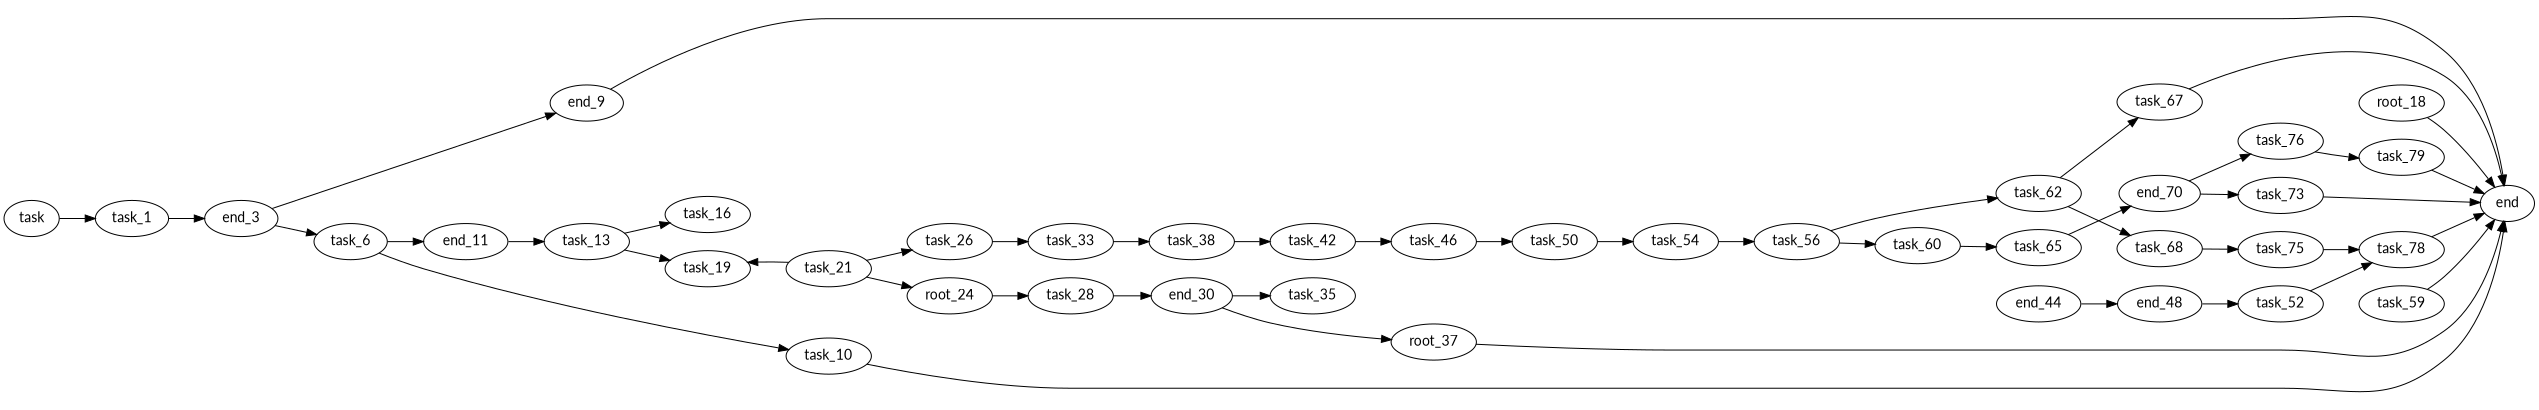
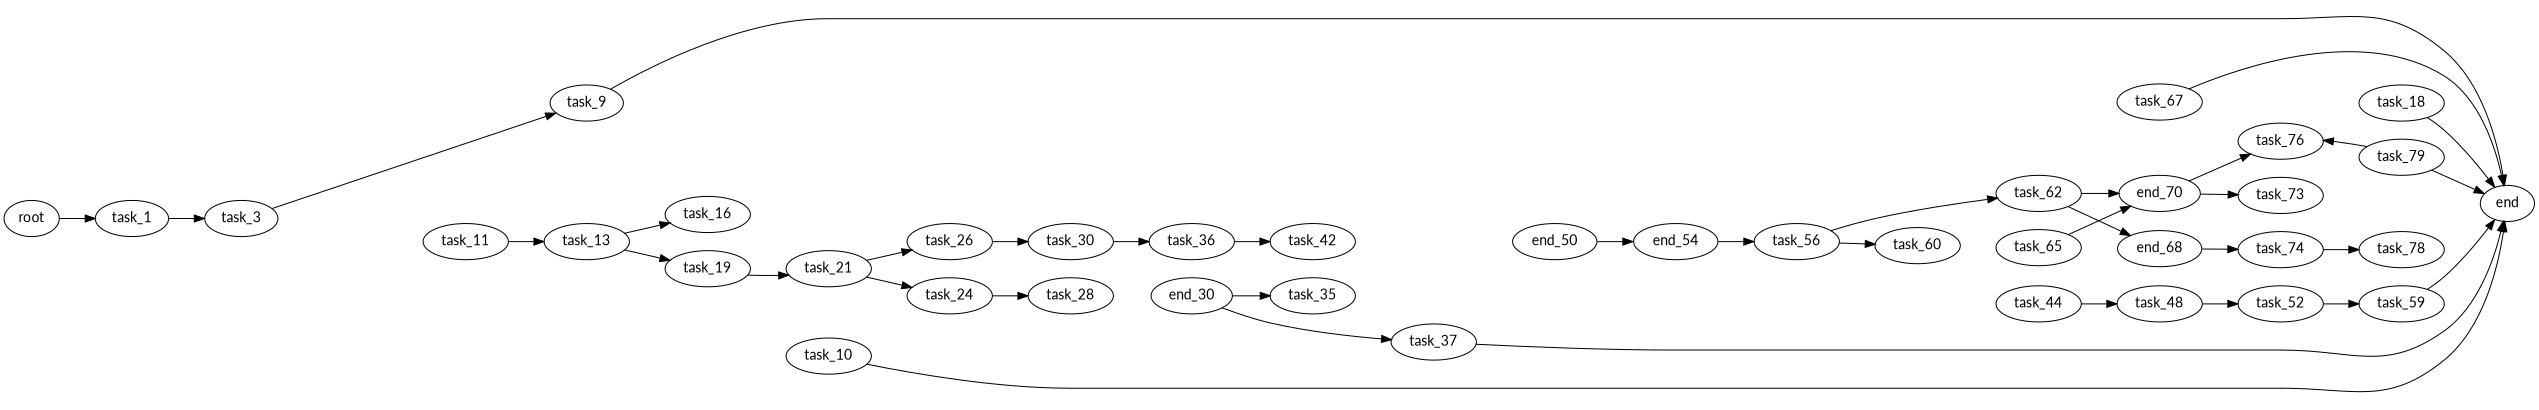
node "end_9": label "end_9" -> "task_9"
node "root_18": label "root_18" -> "task_18"
edge "task_62" -> "task_67": now "task_62" -> "end_70"
edge "task_76" -> "task_79": reversed
edge "task_73" -> "end": removed
node "task": label "task" -> "root"
node "end_3": label "end_3" -> "task_3"
edge "task_78" -> "end": removed
node "task_6": removed
node "end_11": label "end_11" -> "task_11"
node "task_33": label "task_33" -> "task_30"
node "task_38": label "task_38" -> "task_36"
node "task_46": removed
node "task_50": label "task_50" -> "end_50"
node "task_54": label "task_54" -> "end_54"
edge "task_60" -> "task_65": removed
node "task_68": label "task_68" -> "end_68"
node "task_75": label "task_75" -> "task_74"
edge "task_21" -> "task_19": reversed
edge "task_52" -> "task_78": now "task_52" -> "task_59"
node "root_24": label "root_24" -> "task_24"
edge "task_28" -> "end_30": removed
node "end_44": label "end_44" -> "task_44"
node "end_48": label "end_48" -> "task_48"
node "root_37": label "root_37" -> "task_37"
